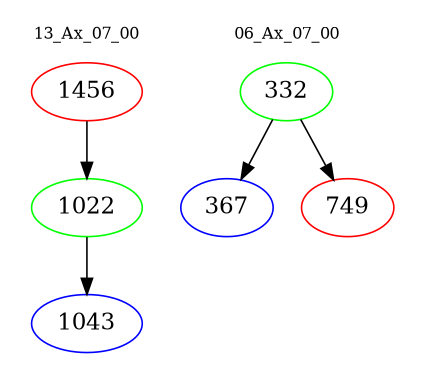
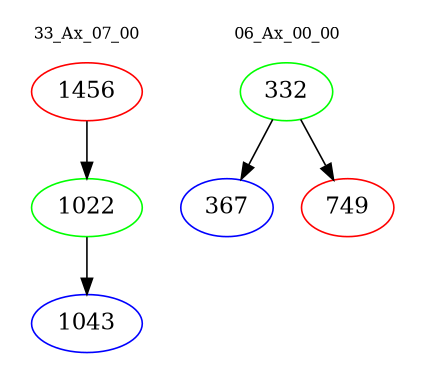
cluster "13_Ax_07_00": label "13_Ax_07_00" -> "33_Ax_07_00"
cluster "06_Ax_07_00": label "06_Ax_07_00" -> "06_Ax_00_00"
